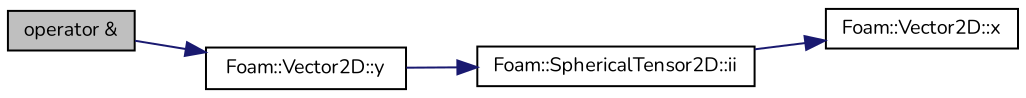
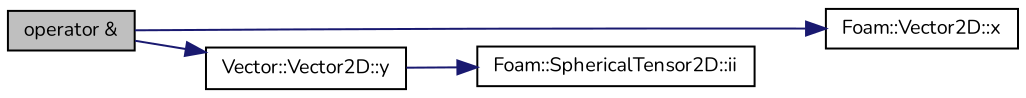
edge "Foam::SphericalTensor2D::ii" -> "Foam::Vector2D::x": now "operator &" -> "Foam::Vector2D::x"
node "Foam::Vector2D::y": label "Foam::Vector2D::y" -> "Vector::Vector2D::y"
